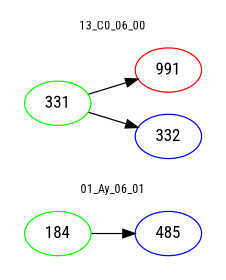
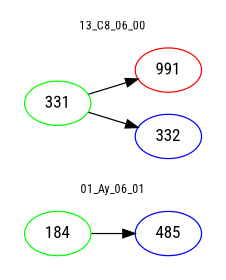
cluster "13_C0_06_00": label "13_C0_06_00" -> "13_C8_06_00"
